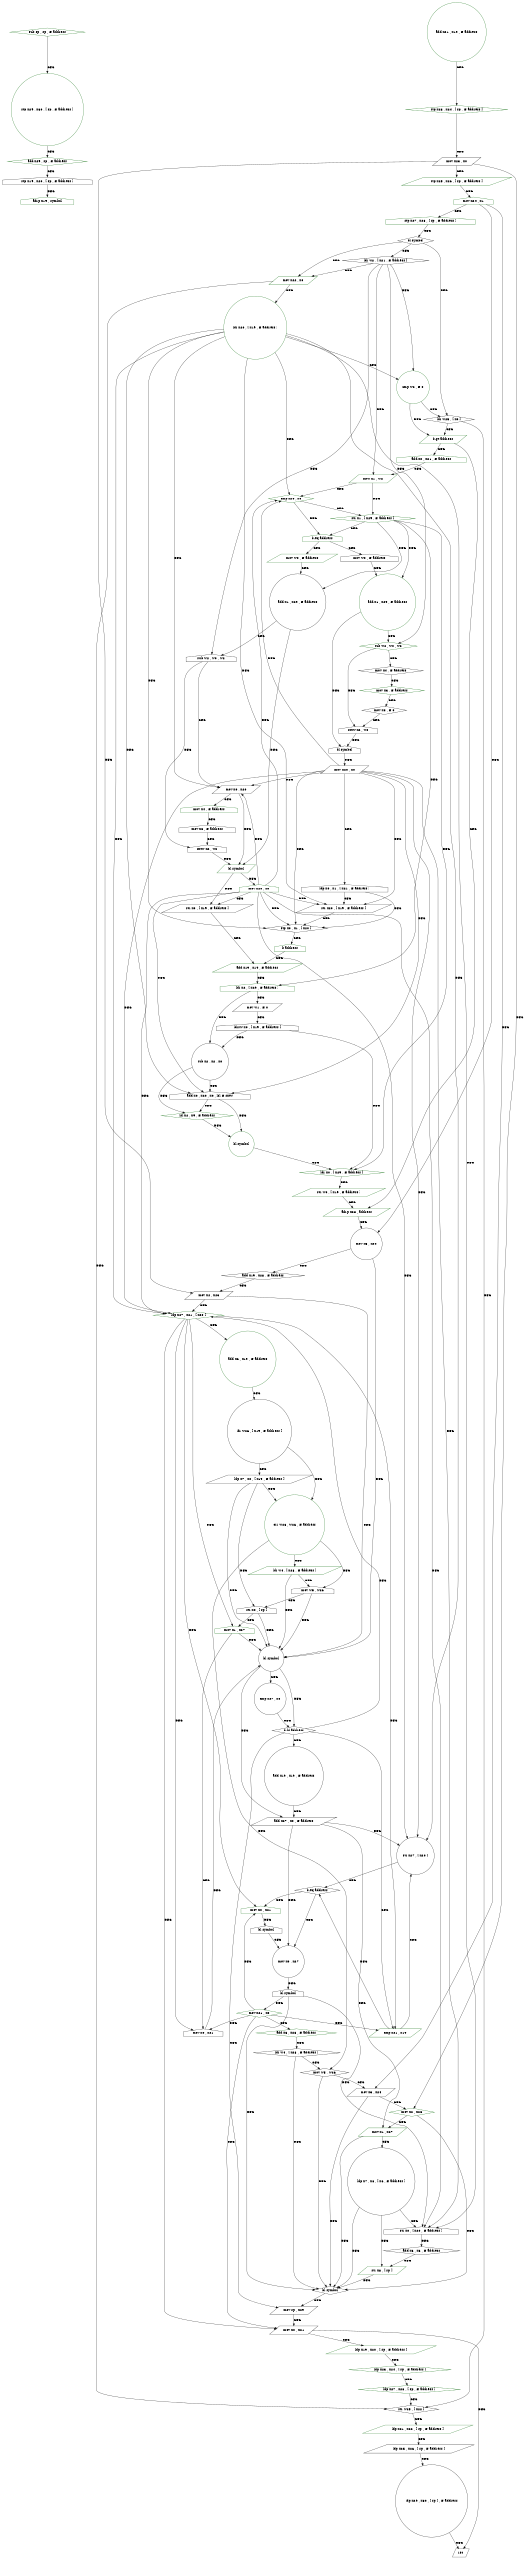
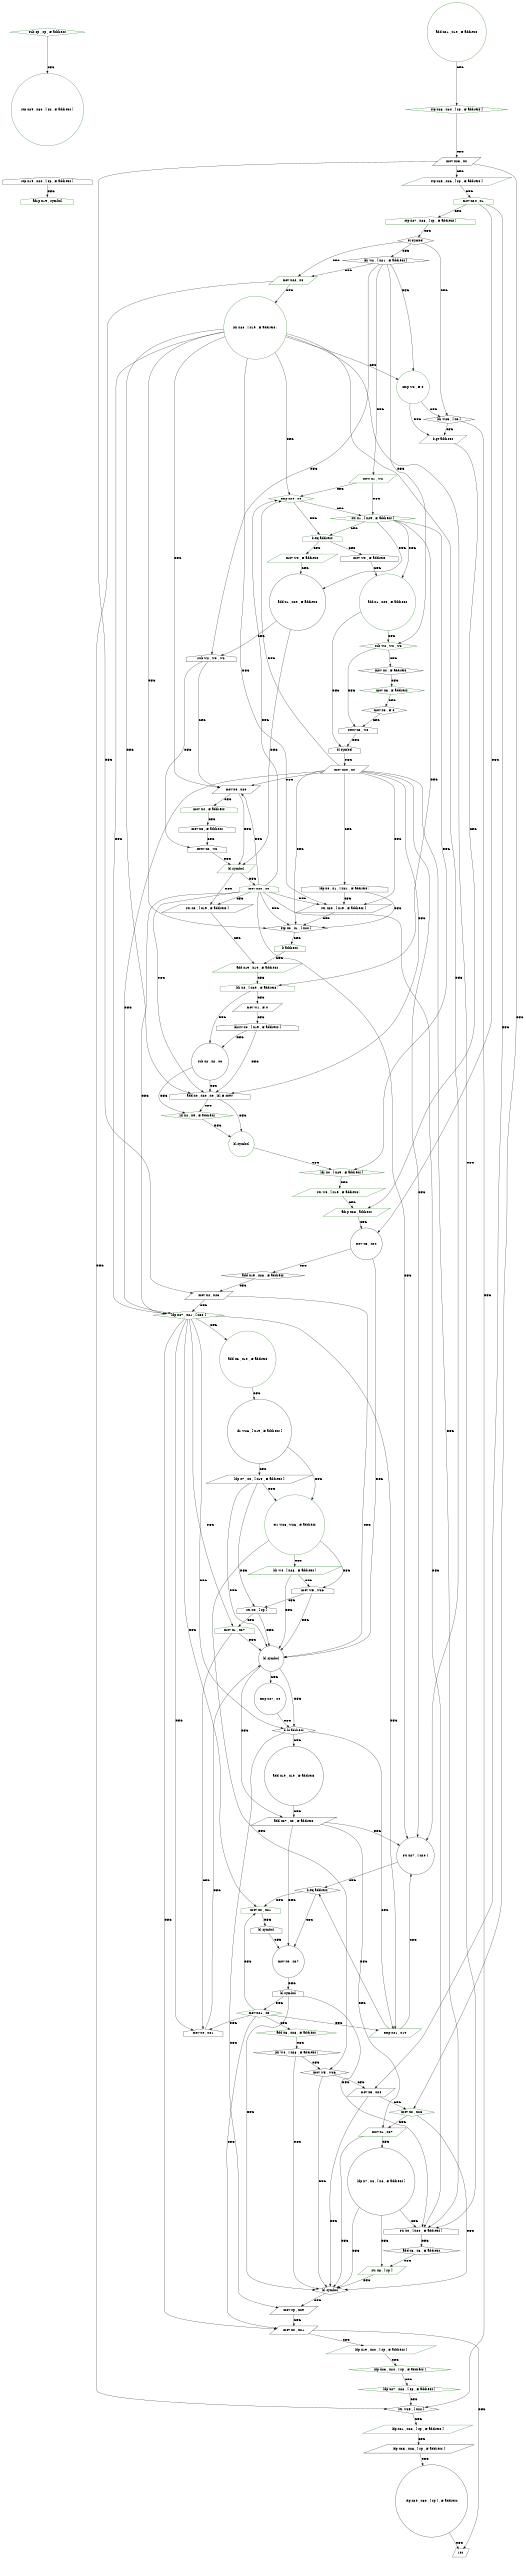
node "add x29 , sp , # address": removed
node "add x0 , x21 , # address": removed
edge "ldrsw x0 , [ x19 , # address ]" -> "ldr x0 , [ x29 , # address ]": now "ldrsw x0 , [ x19 , # address ]" -> "add x0 , x20 , x0 , lsl # sxtw"
edge "b.hi address" -> "ldp x27 , x21 , [ x20 ]": reversed
